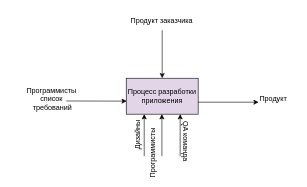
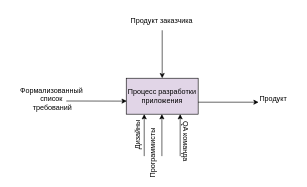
node "Программисты список требований": label "Программисты список требований" -> "Формализованный список требований"
